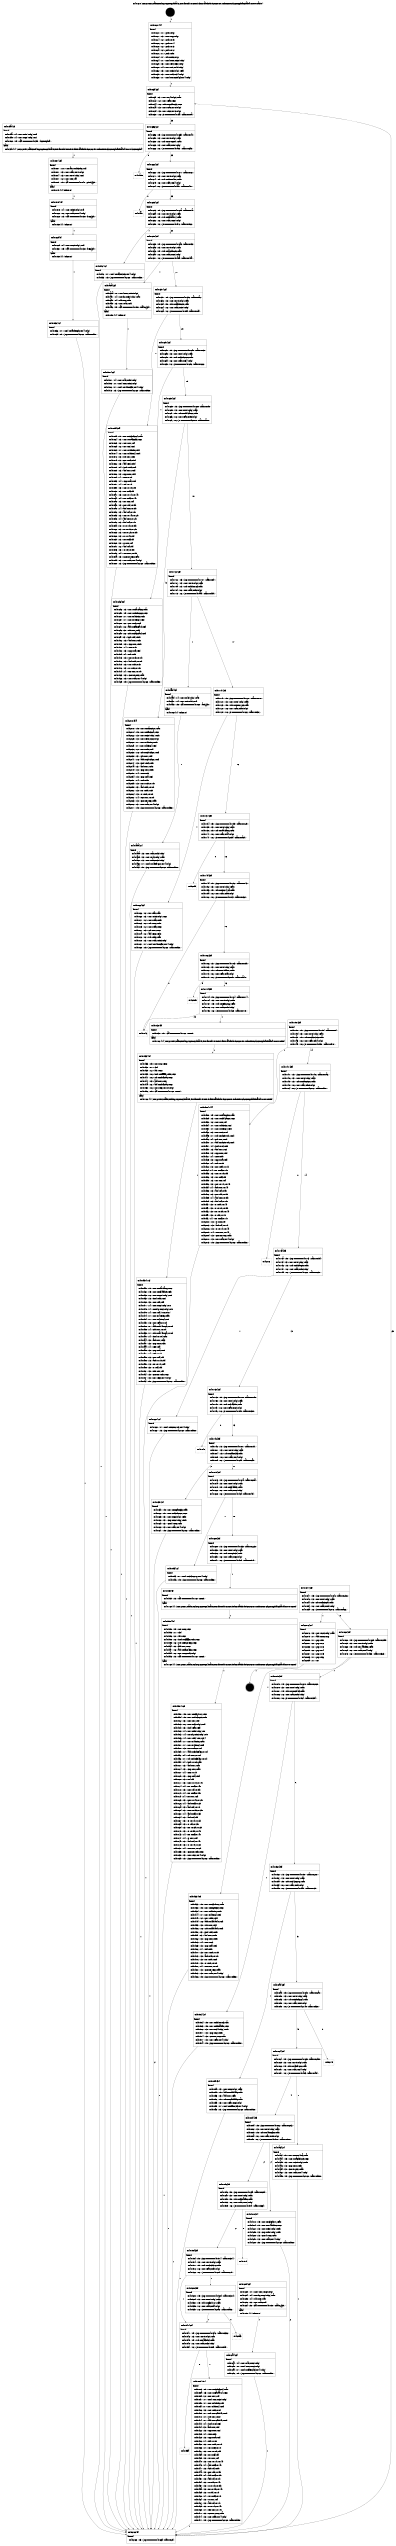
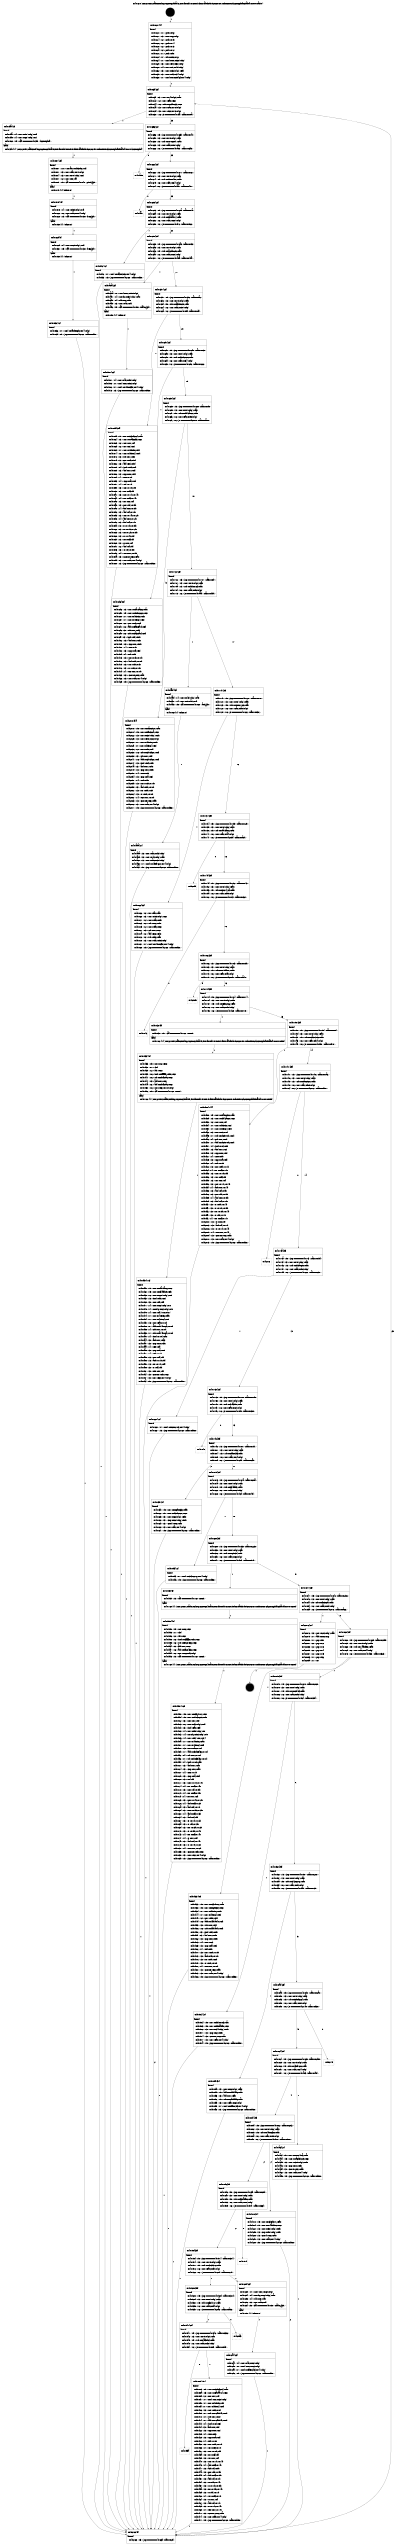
edge "0x40163f [23]" -> "0x401dfa [13]": added, label "1"
edge "0x40177f [25]" -> "0x401e42": now "0x40177f [25]" -> "0x401798 [25]"
edge "0x40182e [25]" -> "0x401847 [25]": added, label "9"
edge "0x40190f [25]" -> "0x401941 [25]": now "0x40190f [25]" -> "0x401c8d [23]"
